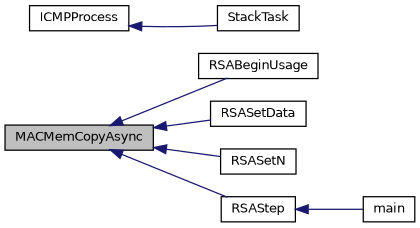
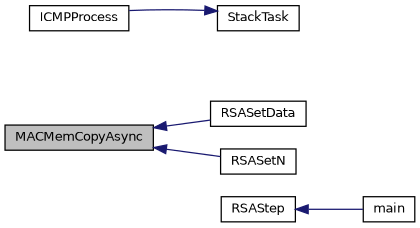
edge "StackTask" -> "ICMPProcess": reversed
node "RSABeginUsage": removed
edge "RSAStep" -> "MACMemCopyAsync": removed
